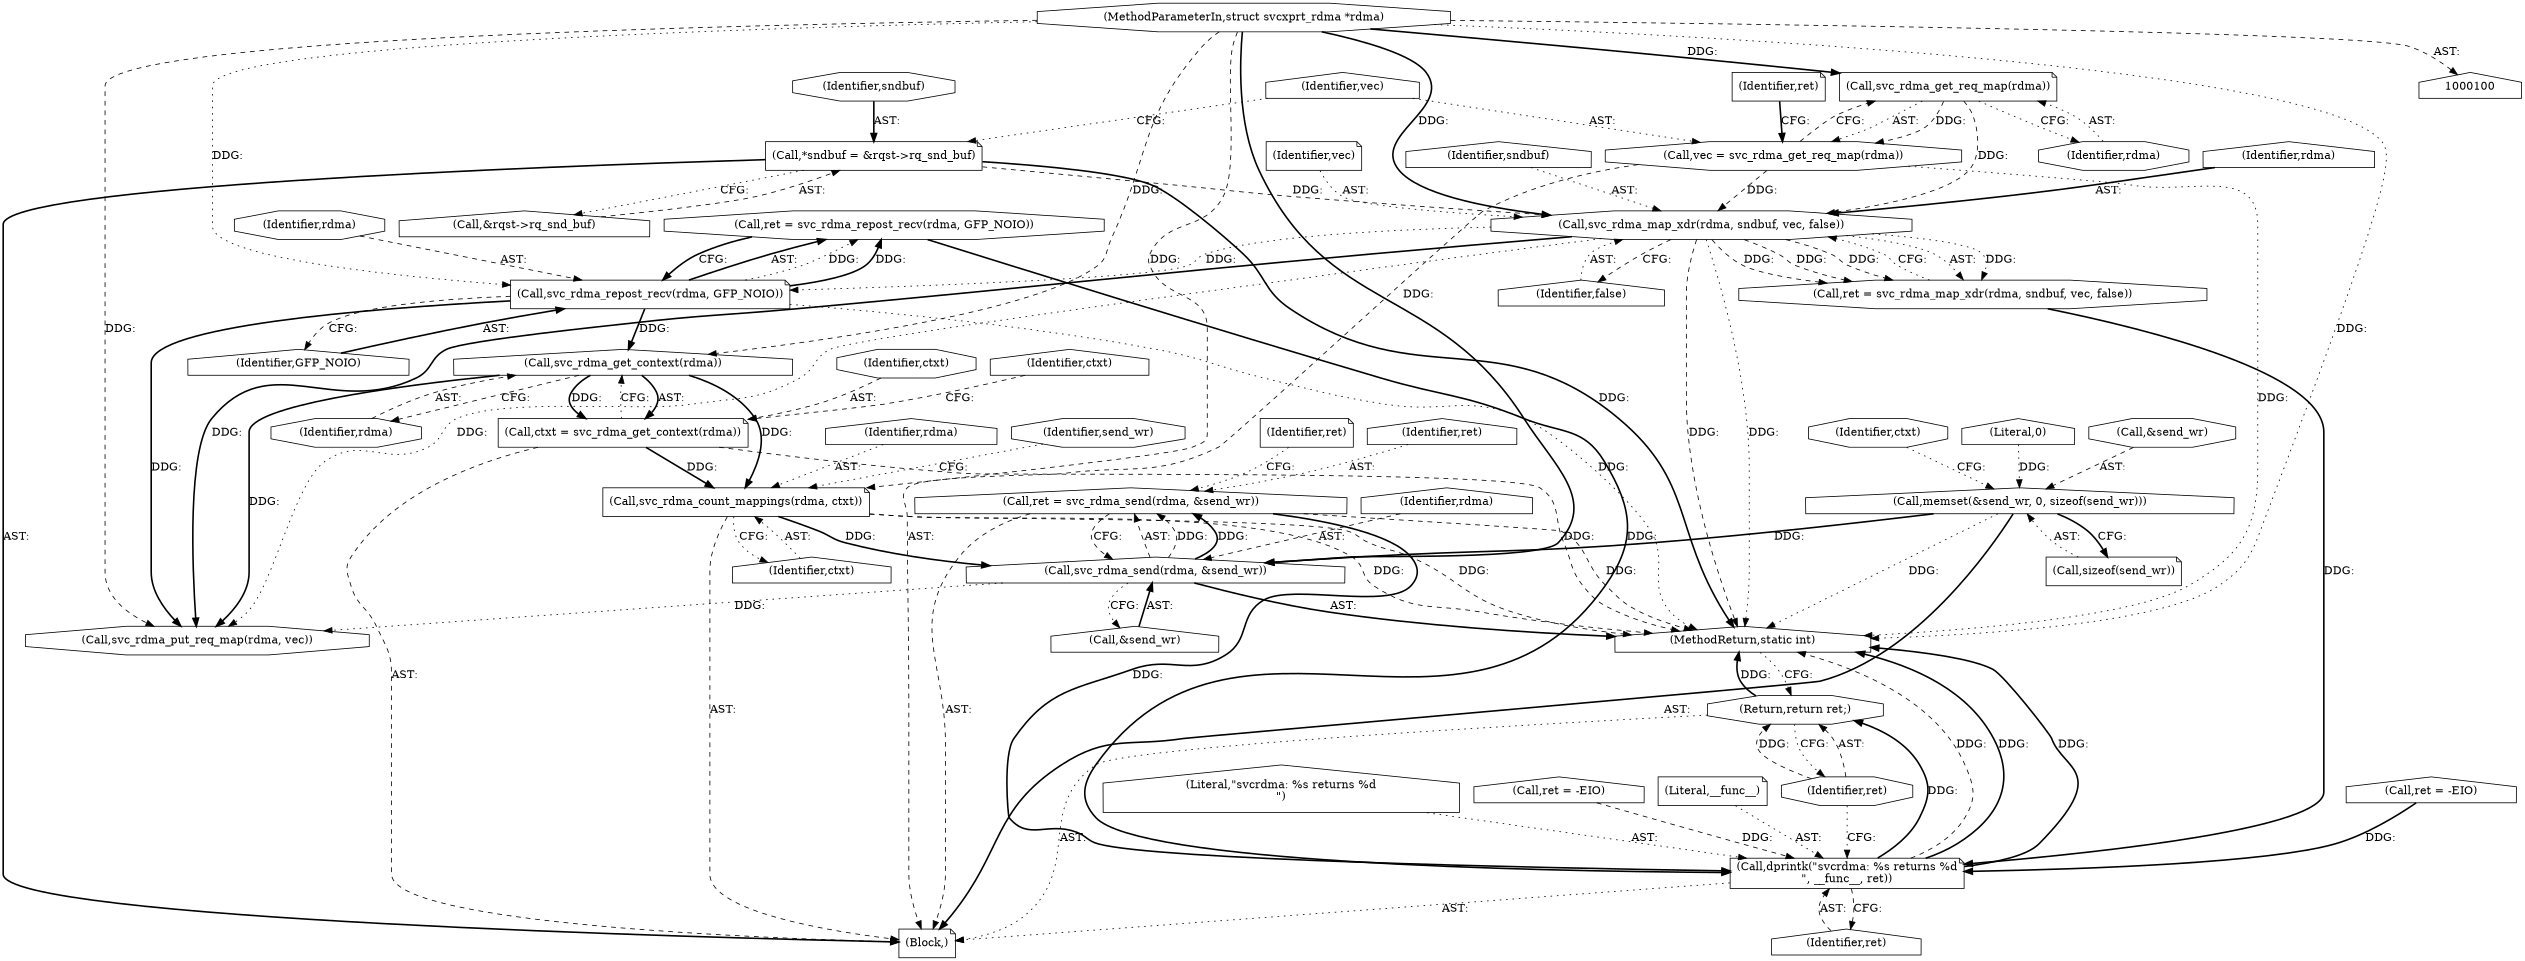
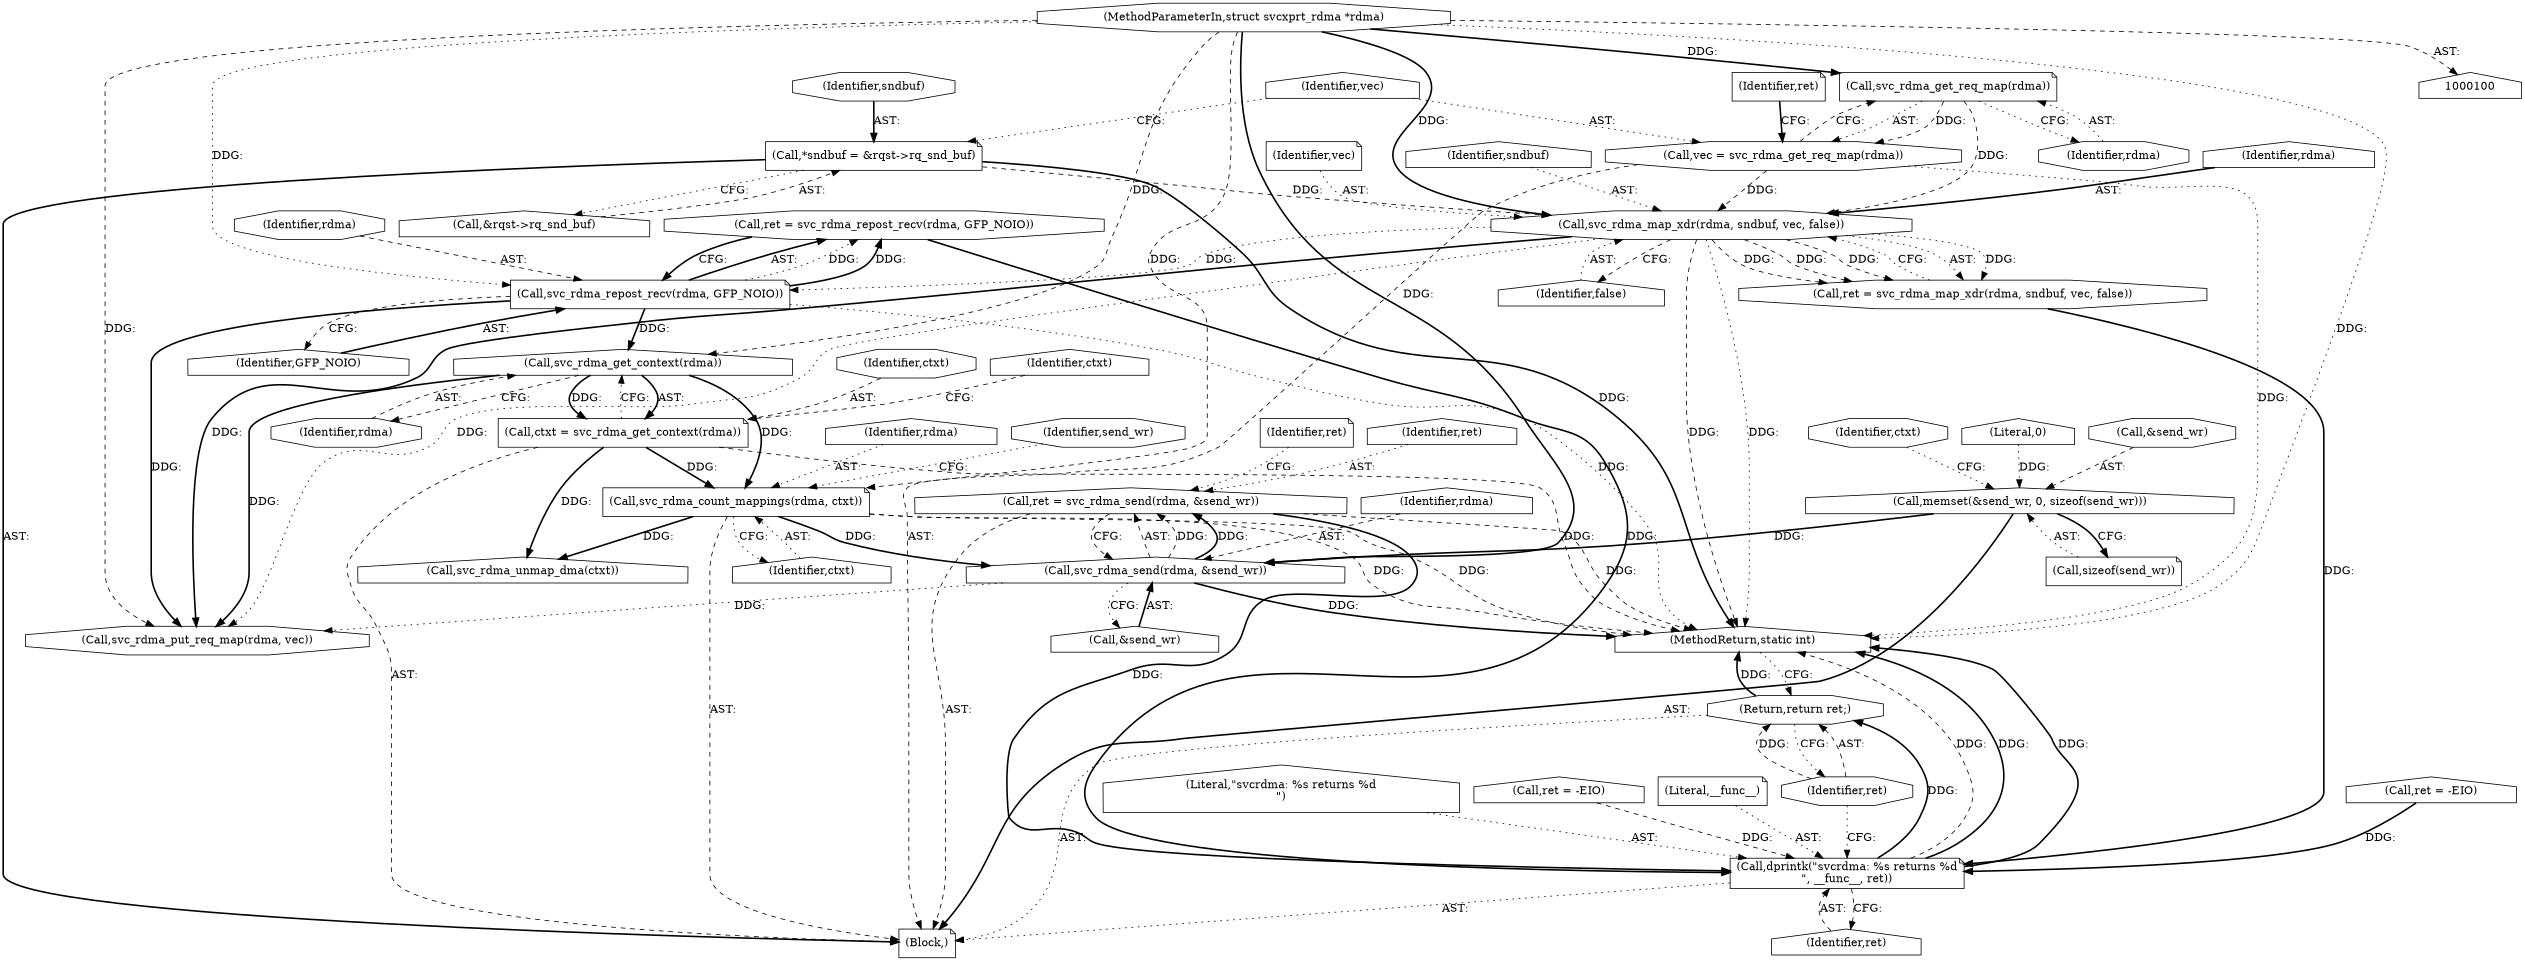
edge "(Call,memset(&send_wr, 0, sizeof(send_wr)))" -> "(MethodReturn,static int)": removed, label "DDG:"
node "(Call,svc_rdma_unmap_dma(ctxt))": added
edge "(Call,svc_rdma_send(rdma, &send_wr))" -> "(MethodReturn,static int)": label "AST: " -> "DDG: "
